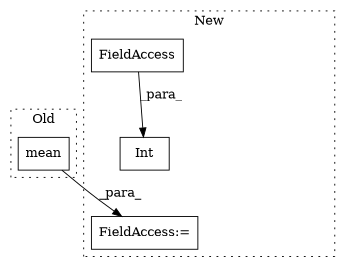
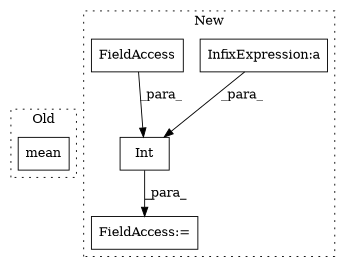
node "InfixExpression:a": added
edge "mean" -> "FieldAccess:=": now "Int" -> "FieldAccess:="
